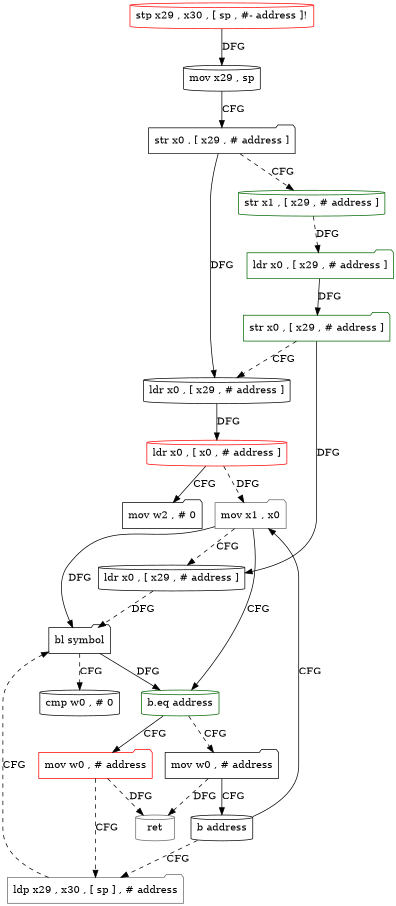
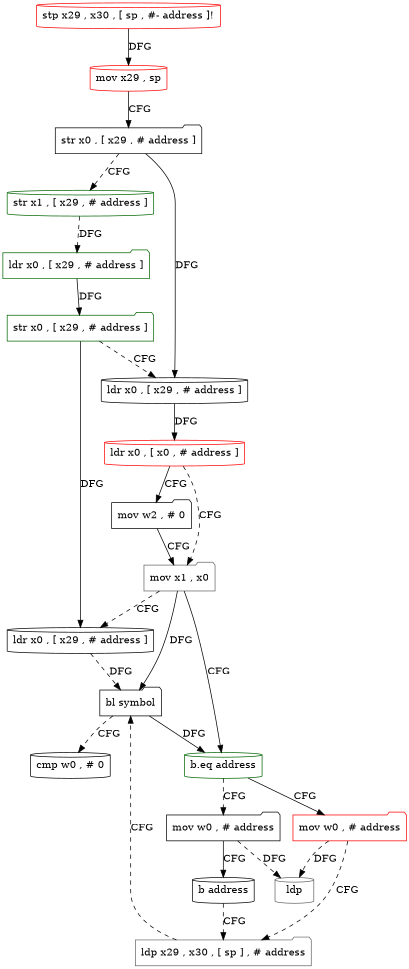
node "mov x29 , sp": color black -> red
edge "ldr x0 , [ x0 , # address ]" -> "mov x1 , x0": label "DFG" -> "CFG"
edge "b address" -> "mov x1 , x0": now "mov w2 , # 0" -> "mov x1 , x0"
node "ret": label "ret" -> "ldp"
